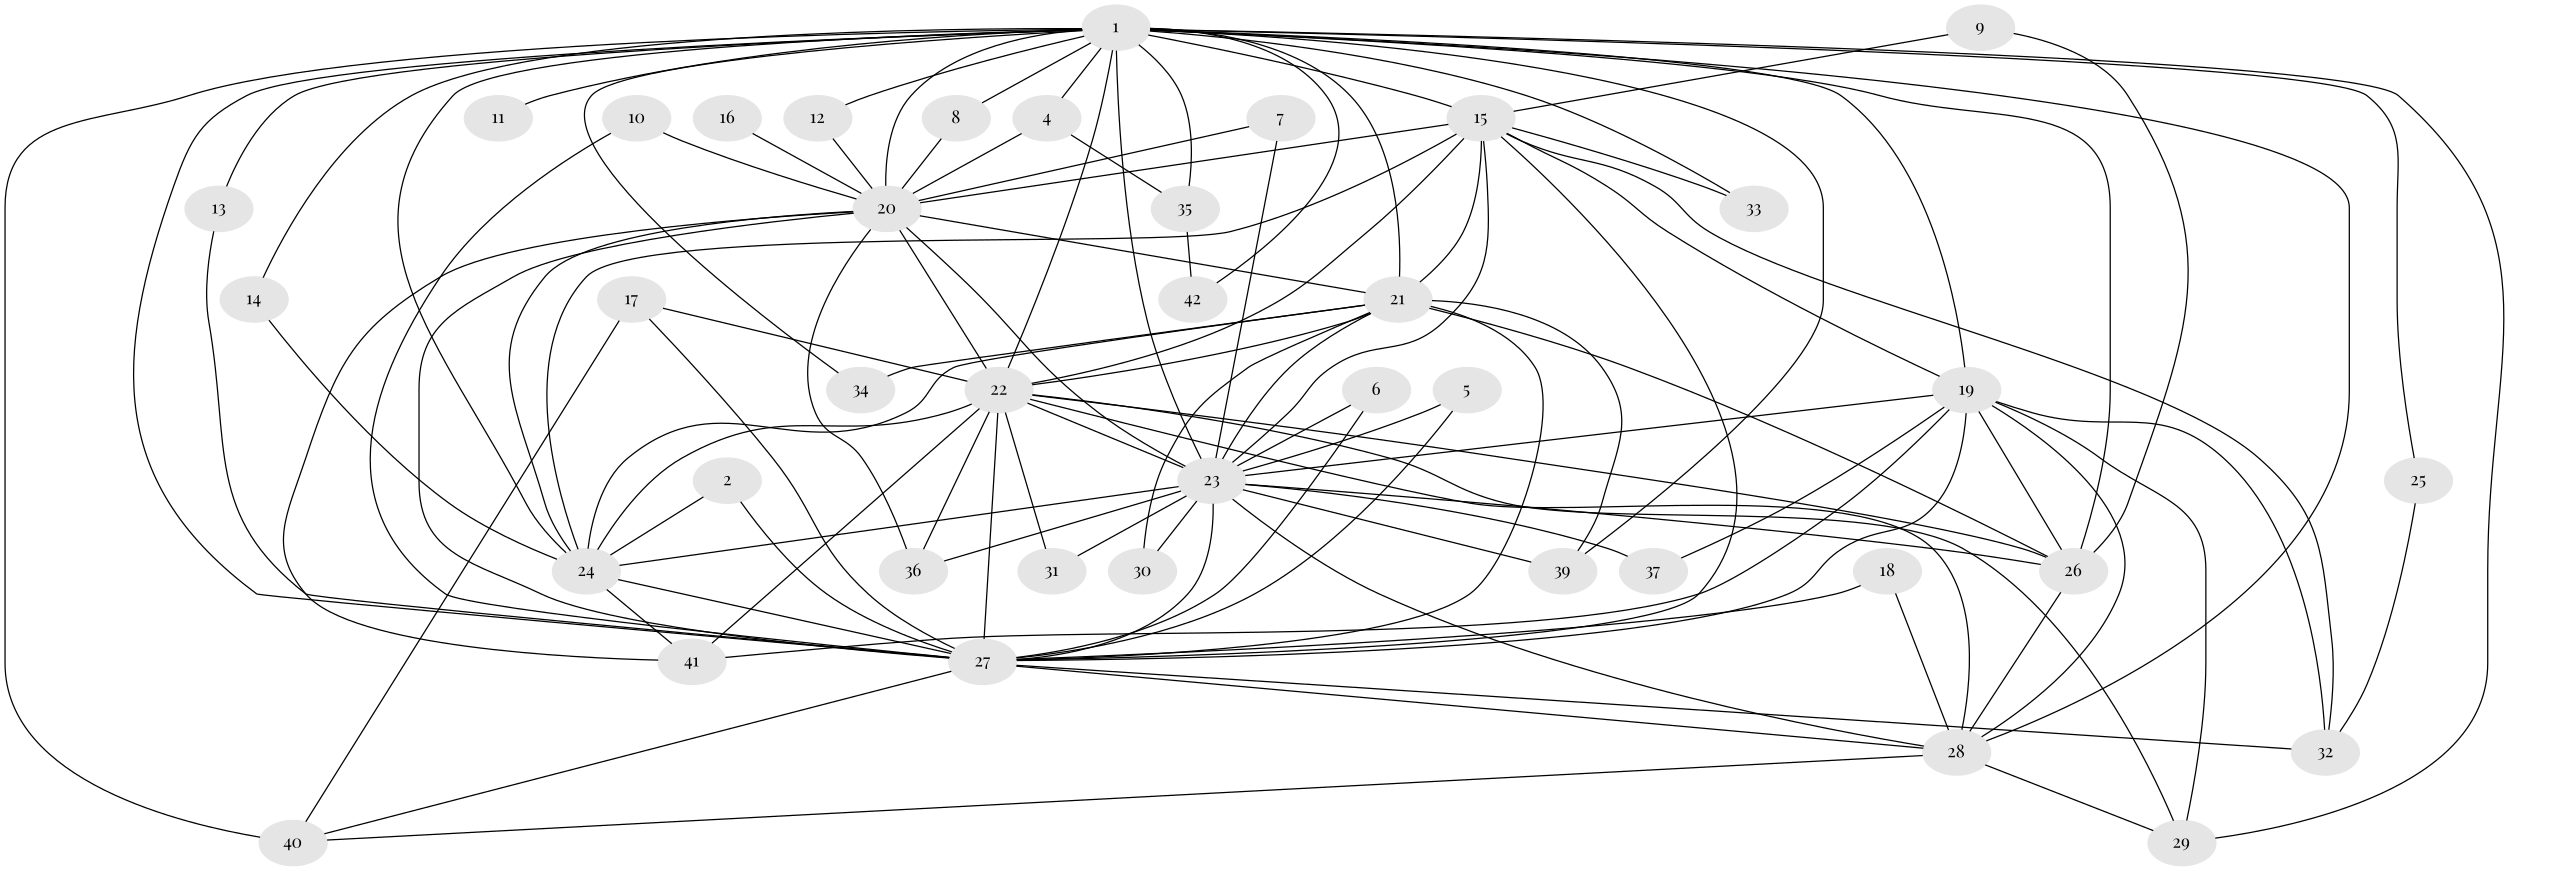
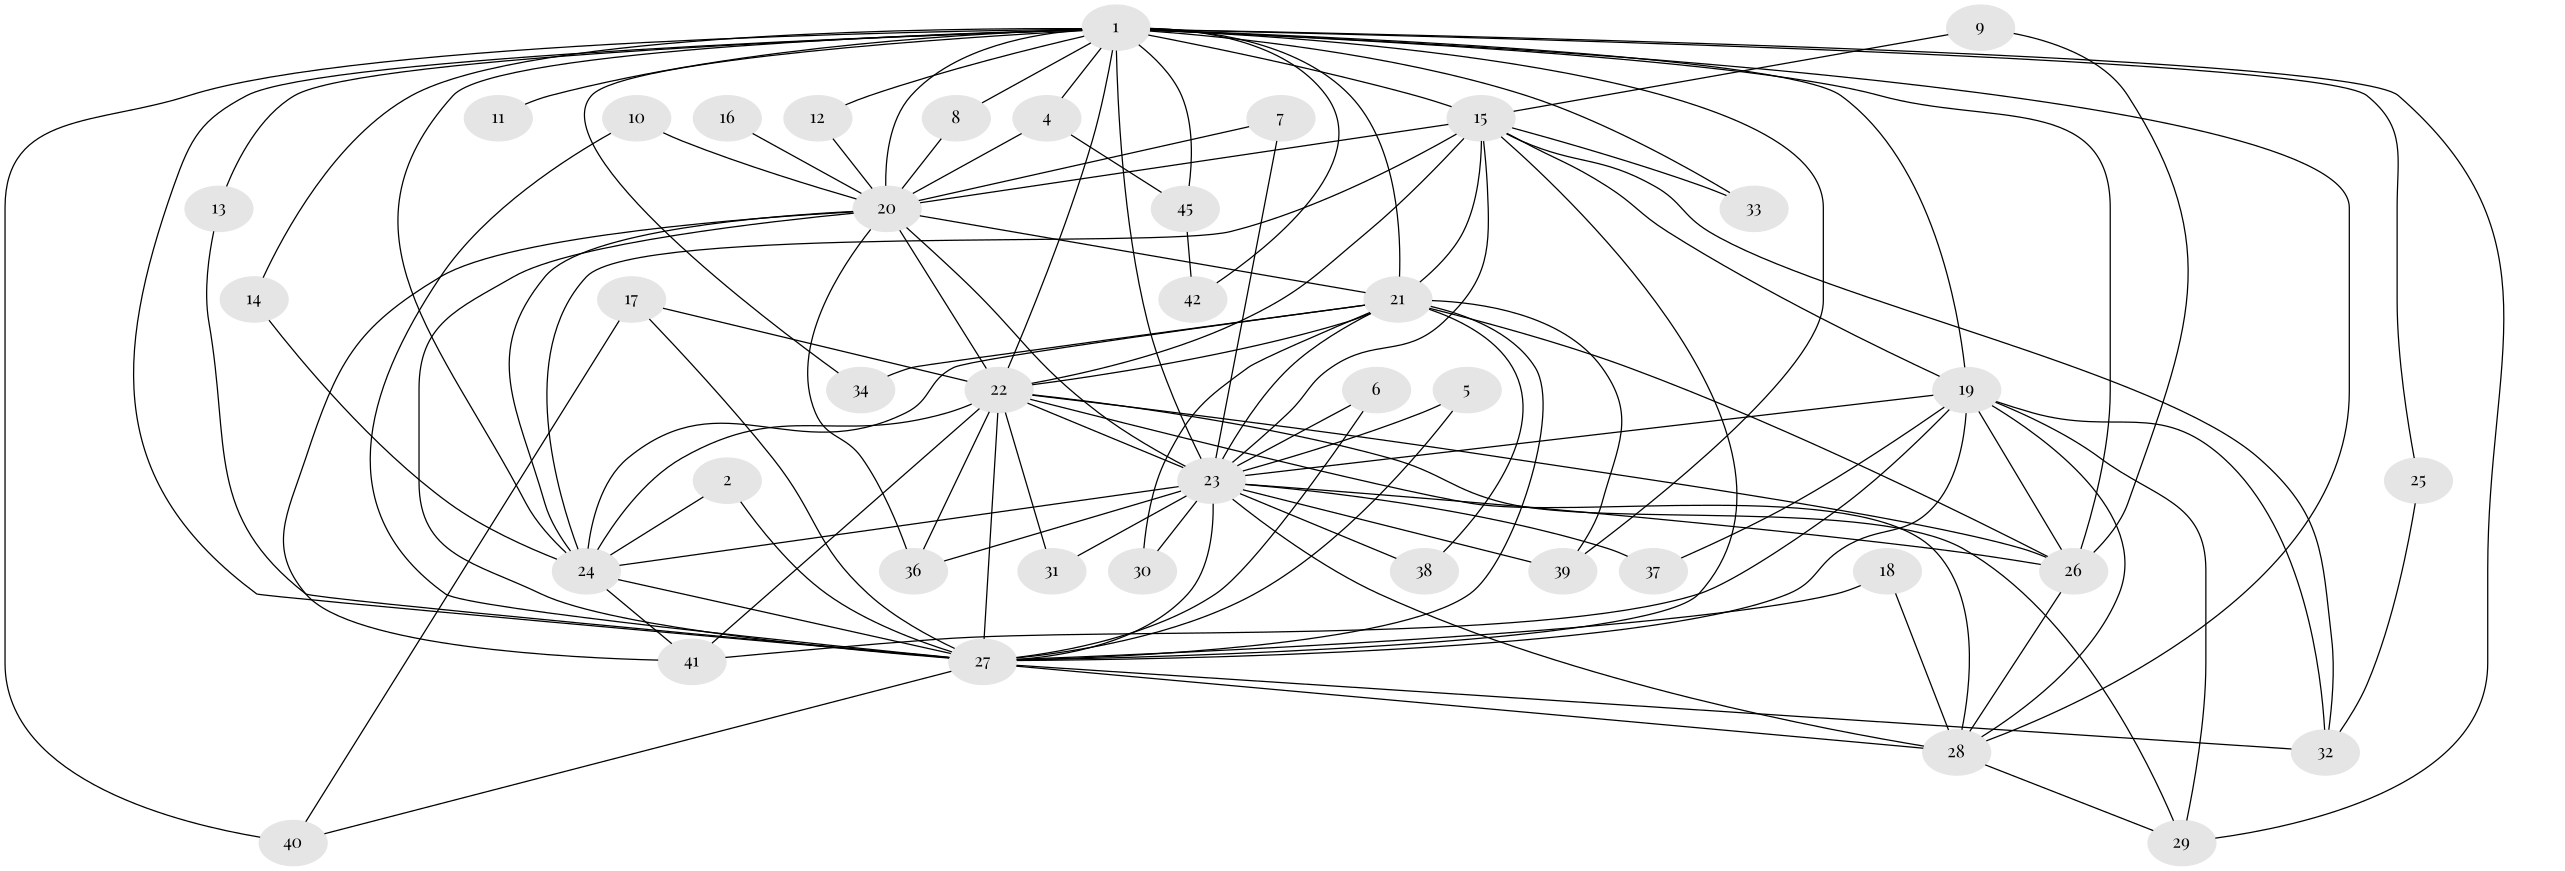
node "35": label "35" -> "45"
node "38": added
edge "28" -- "40": removed
